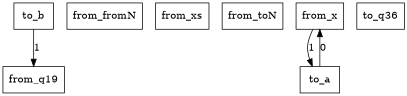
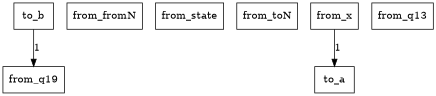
node "from_xs": removed
node "from_state": added
node "to_q36": removed
node "from_q13": added
edge "to_a" -> "from_x": removed, label "0"
